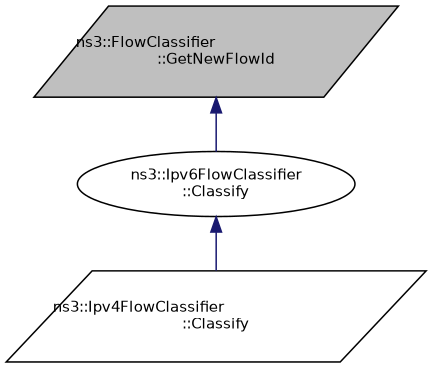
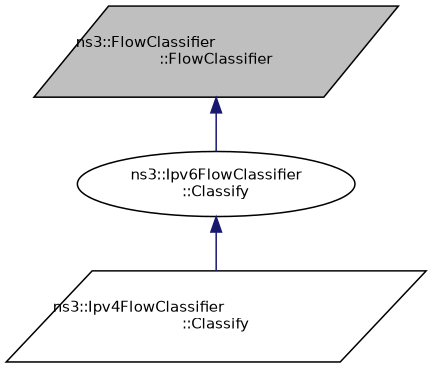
node "ns3::FlowClassifier ::GetNewFlowId": label "ns3::FlowClassifier ::GetNewFlowId" -> "ns3::FlowClassifier ::FlowClassifier"
